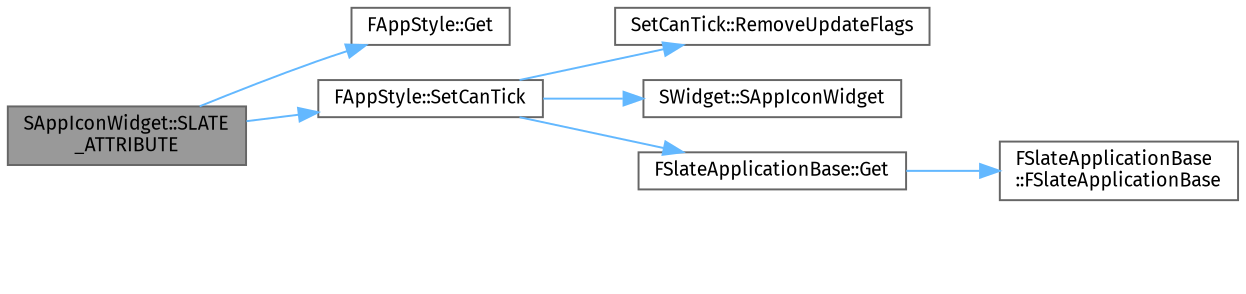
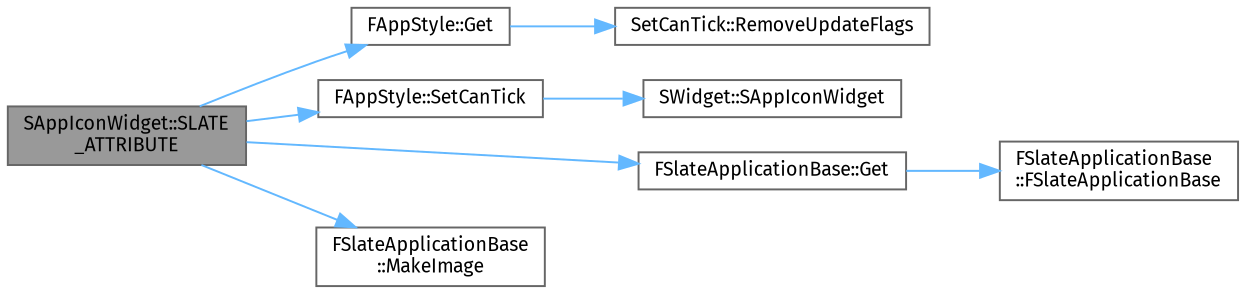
edge "FAppStyle::SetCanTick" -> "SetCanTick::RemoveUpdateFlags": now "FAppStyle::Get" -> "SetCanTick::RemoveUpdateFlags"
edge "FAppStyle::SetCanTick" -> "FSlateApplicationBase::Get": now "SAppIconWidget::SLATE _ATTRIBUTE" -> "FSlateApplicationBase::Get"
node "FSlateApplicationBase ::MakeImage": added
